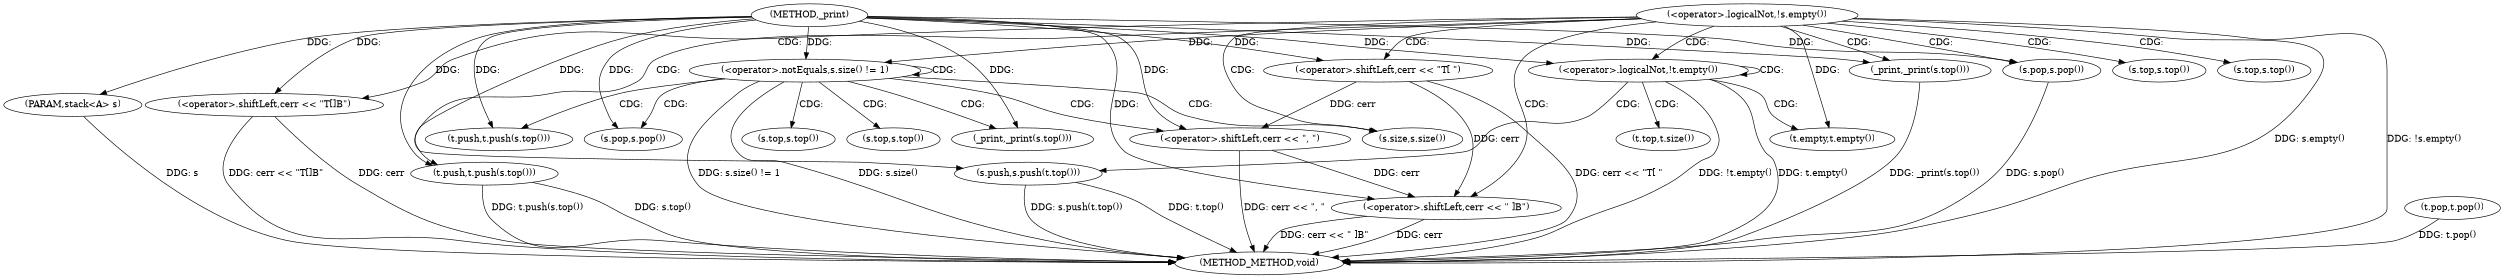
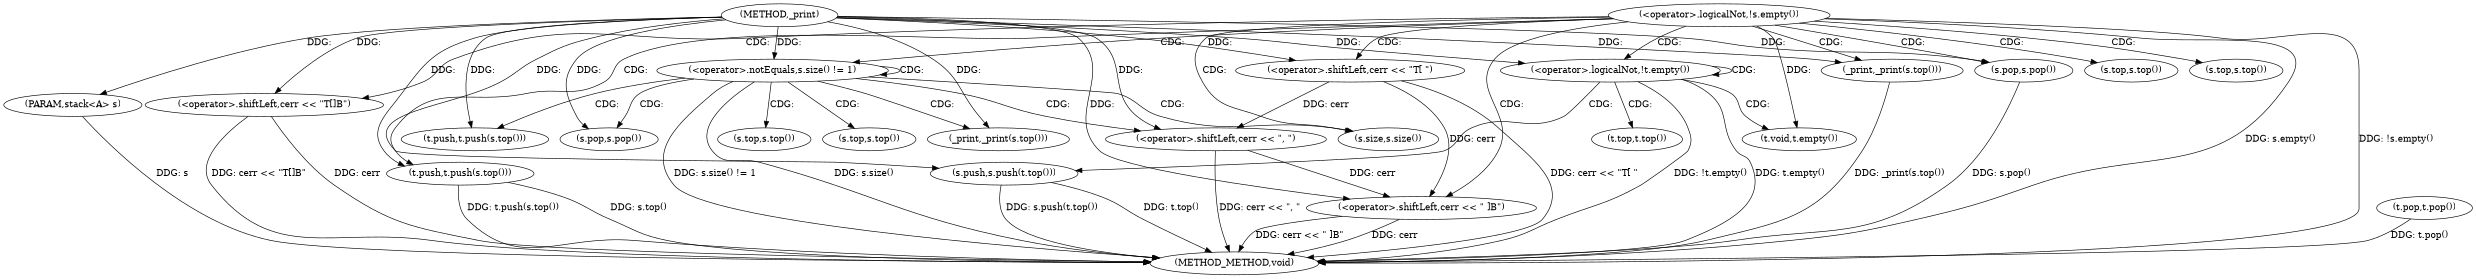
edge "(<operator>.logicalNot,!s.empty())" -> "(<operator>.notEquals,s.size() != 1)": label "DDG: " -> "CDG: "
node "(t.top,t.size())": label "(t.top,t.size())" -> "(t.top,t.top())"
node "(t.empty,t.empty())": label "(t.empty,t.empty())" -> "(t.void,t.empty())"
